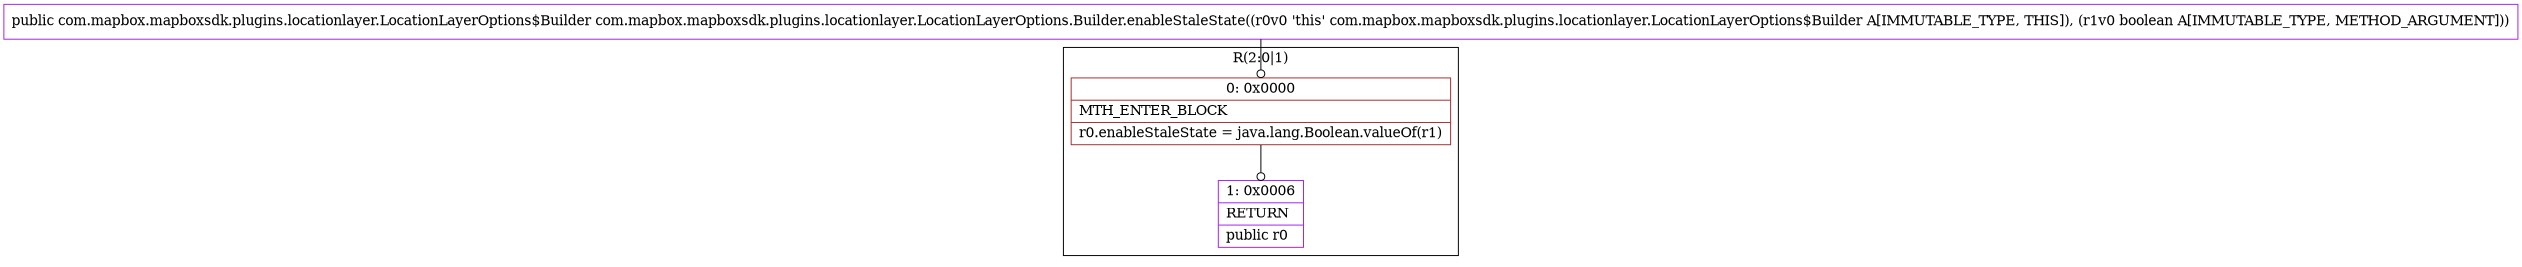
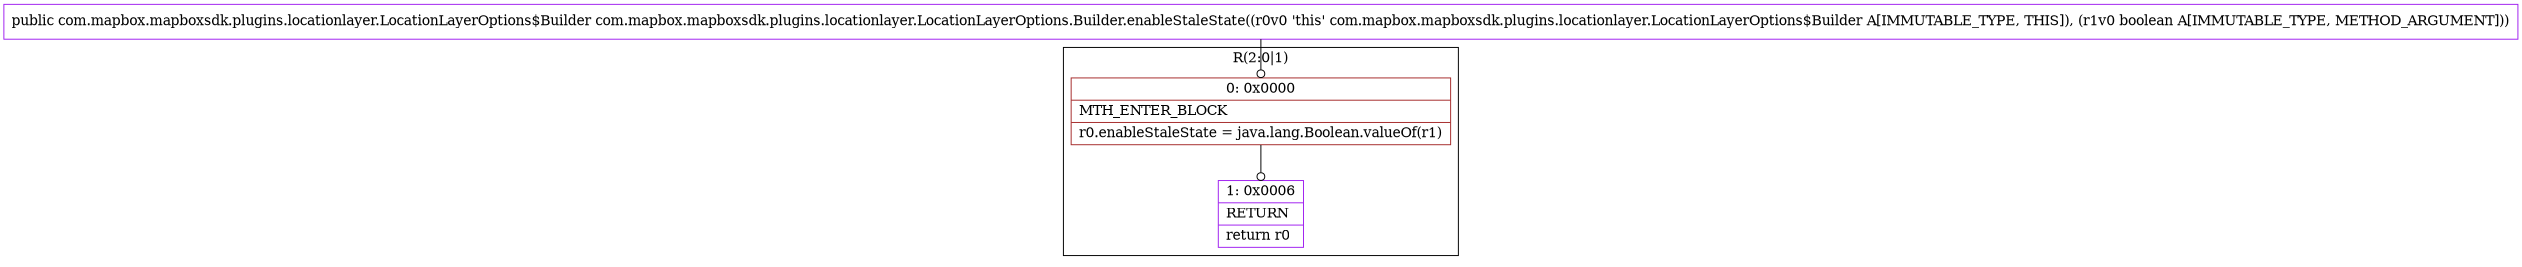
node "1: 0x0006": text "public r0" -> "return r0"
